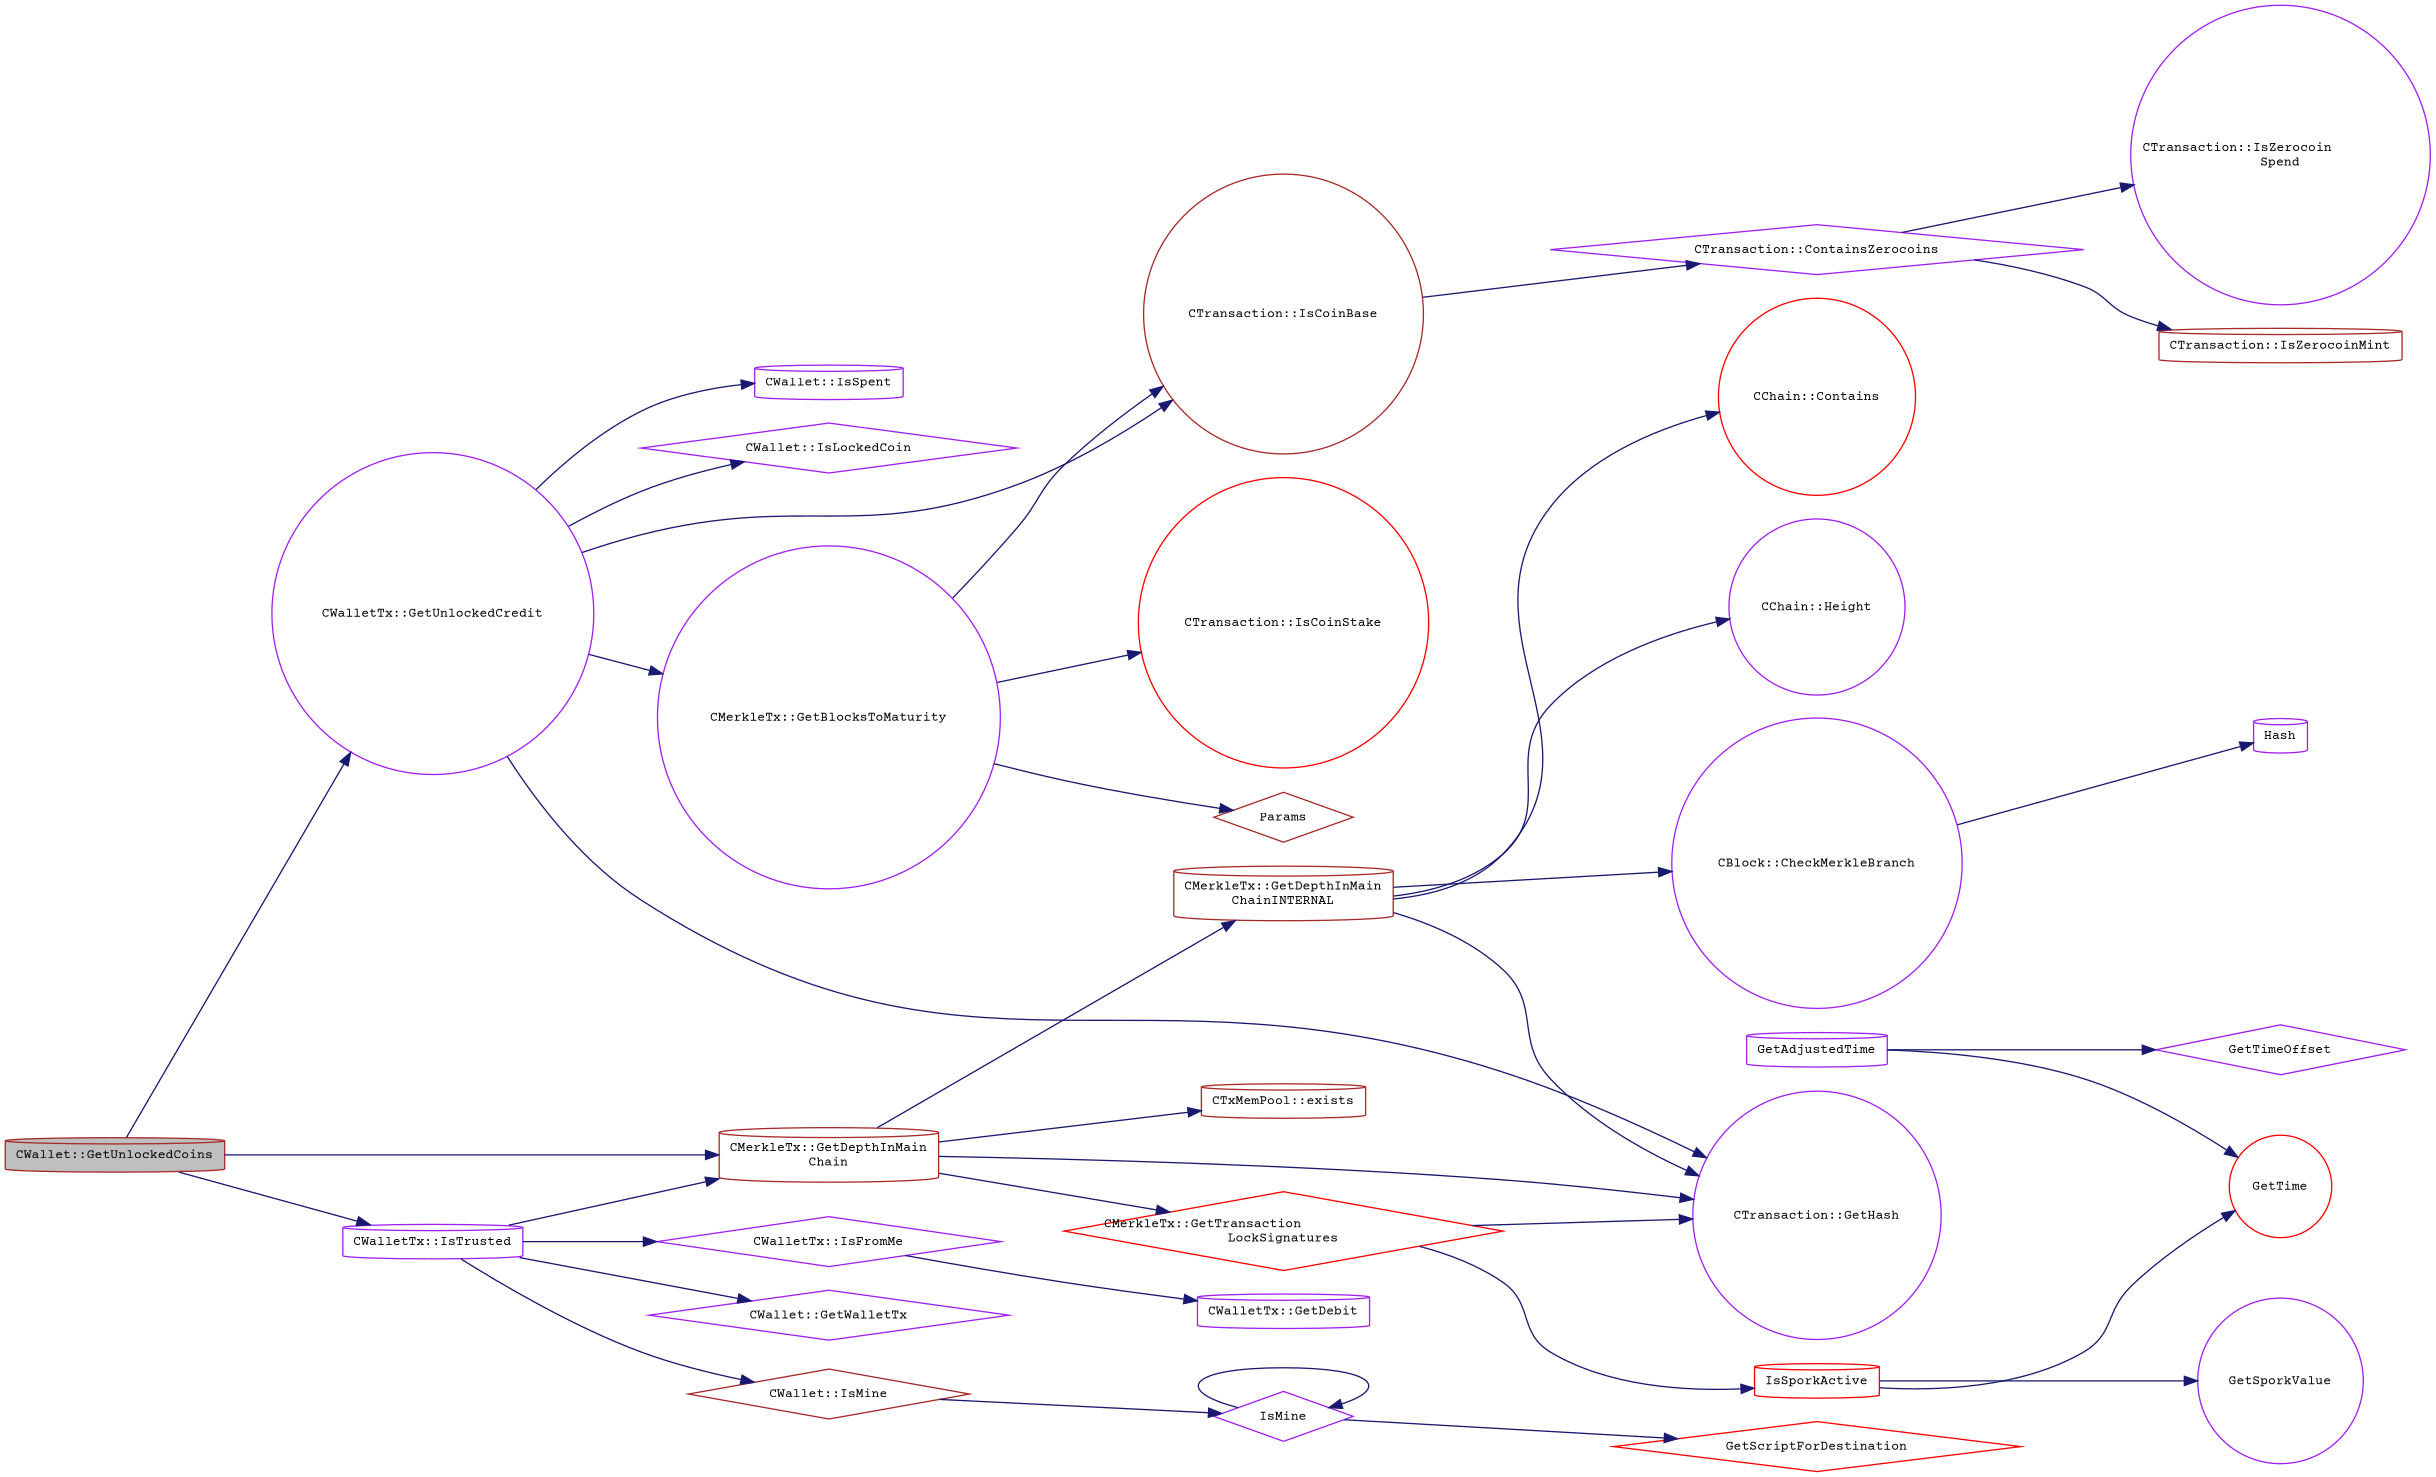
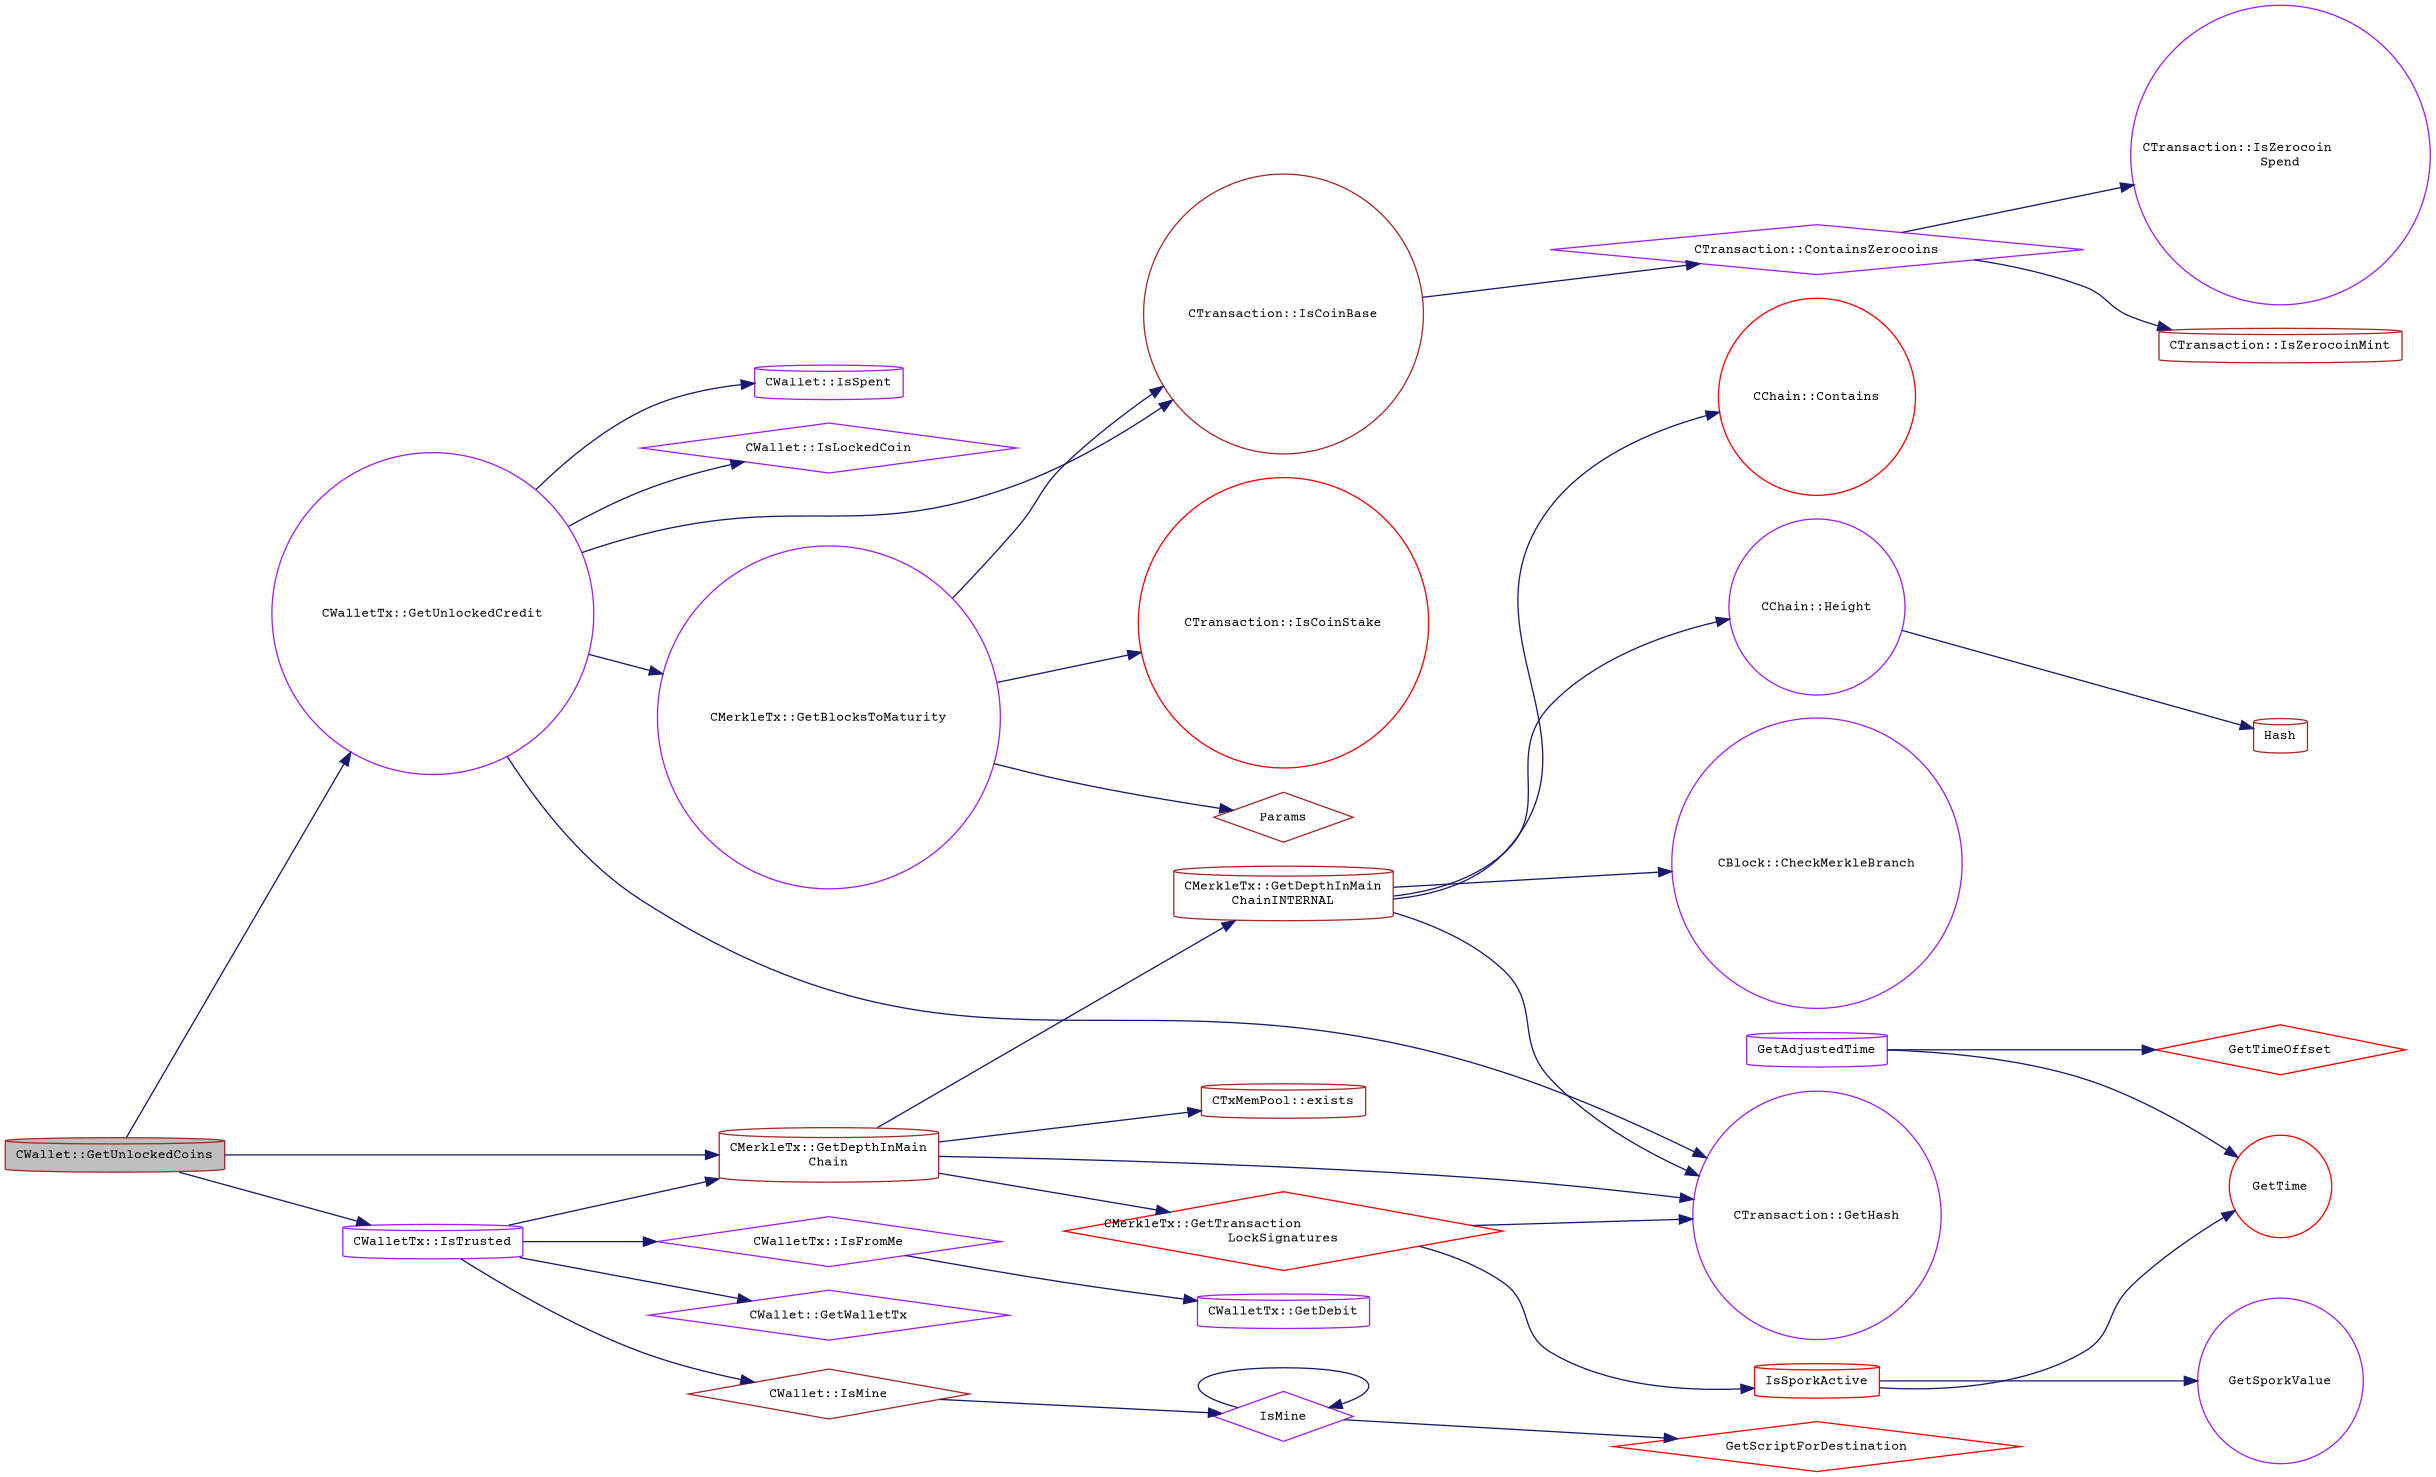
node "Hash": color purple -> brown
edge "CBlock::CheckMerkleBranch" -> "Hash": now "CChain::Height" -> "Hash"
node "GetTimeOffset": color purple -> red
